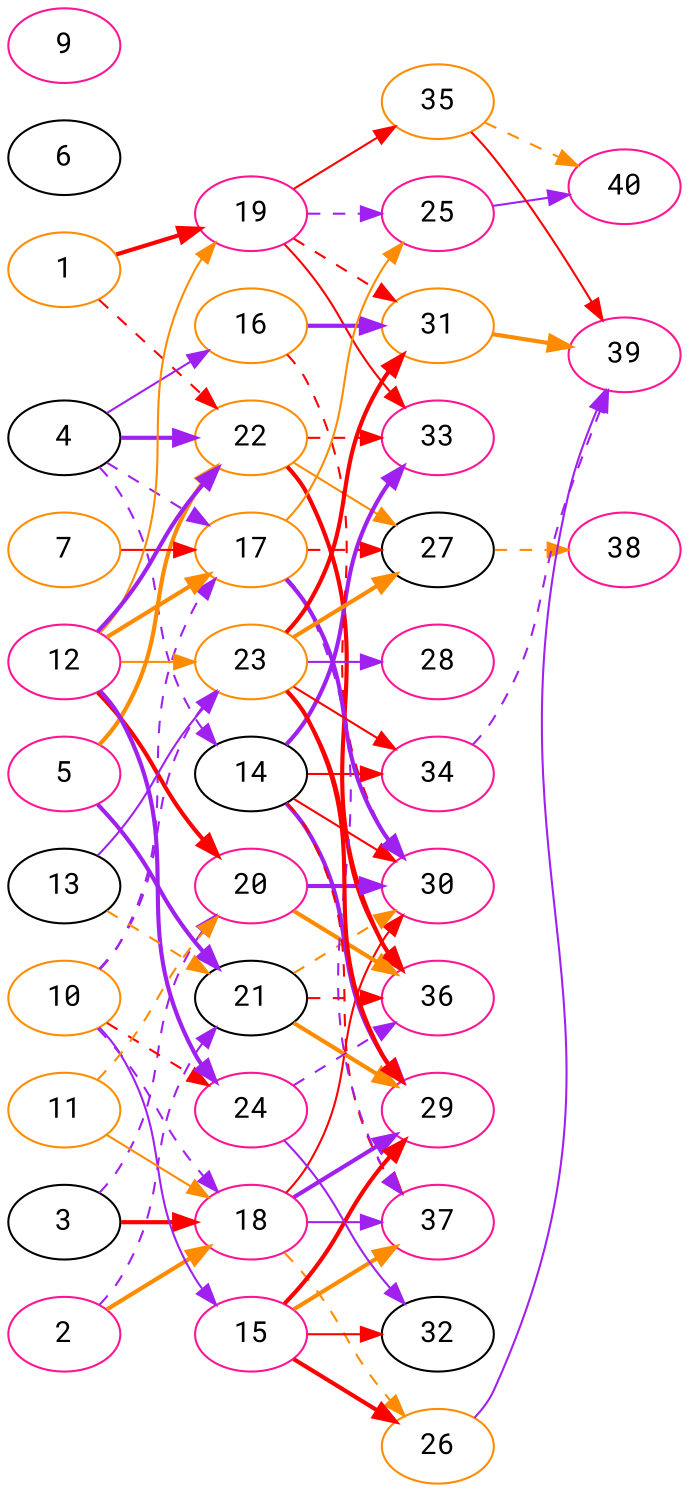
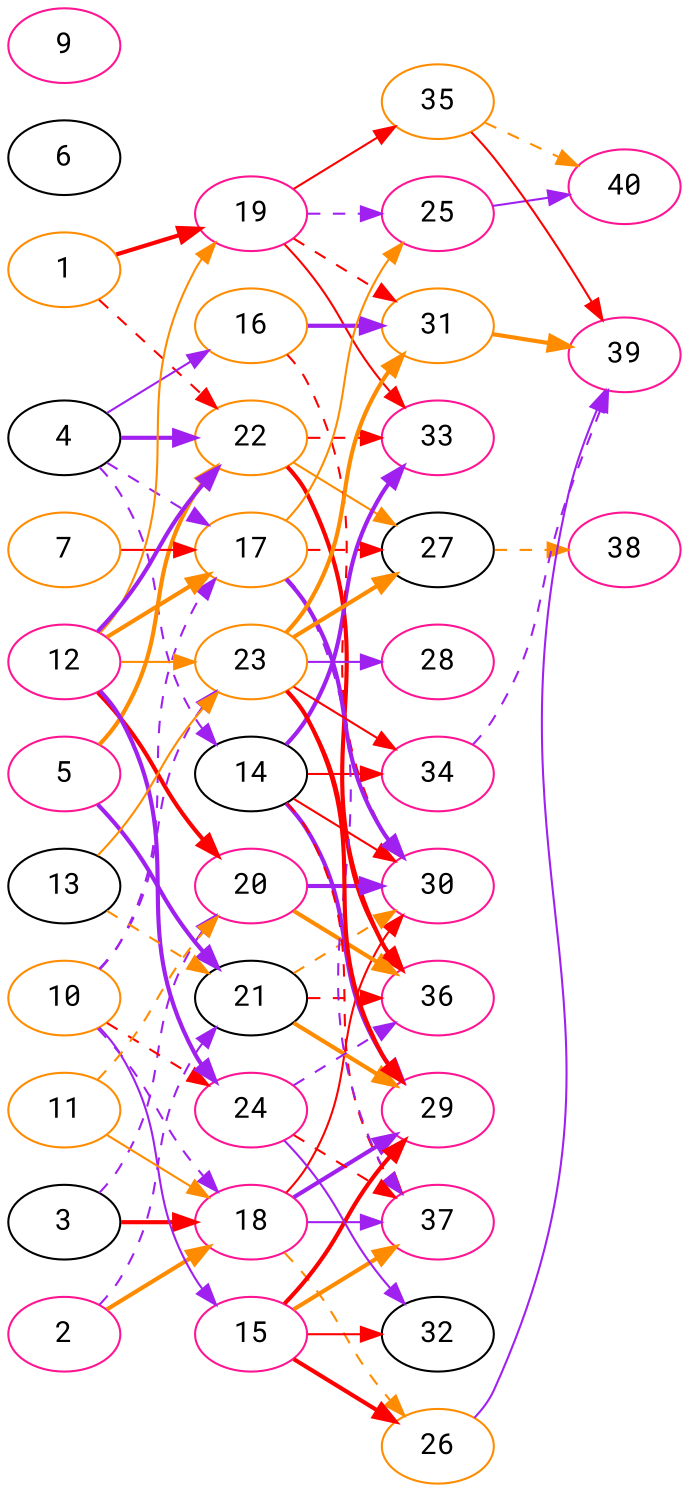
edge "23" -> "31": color red -> darkorange
edge "13" -> "23": color purple -> darkorange
edge "24" -> "37": added
